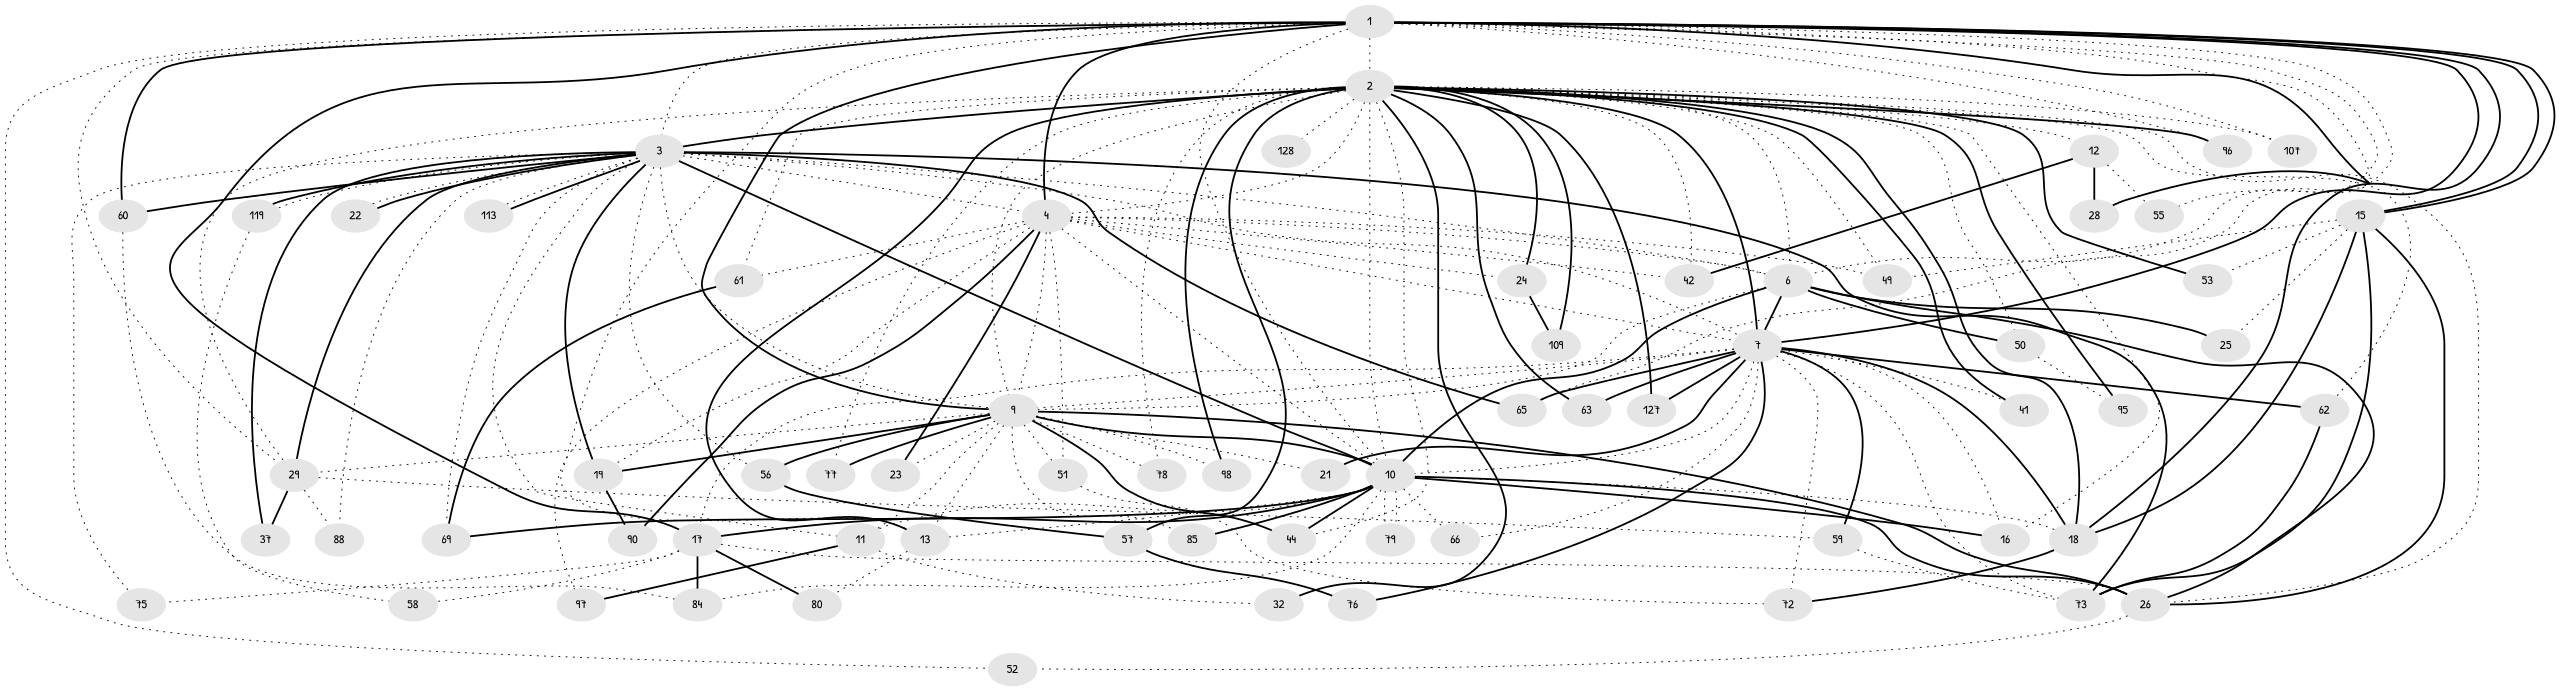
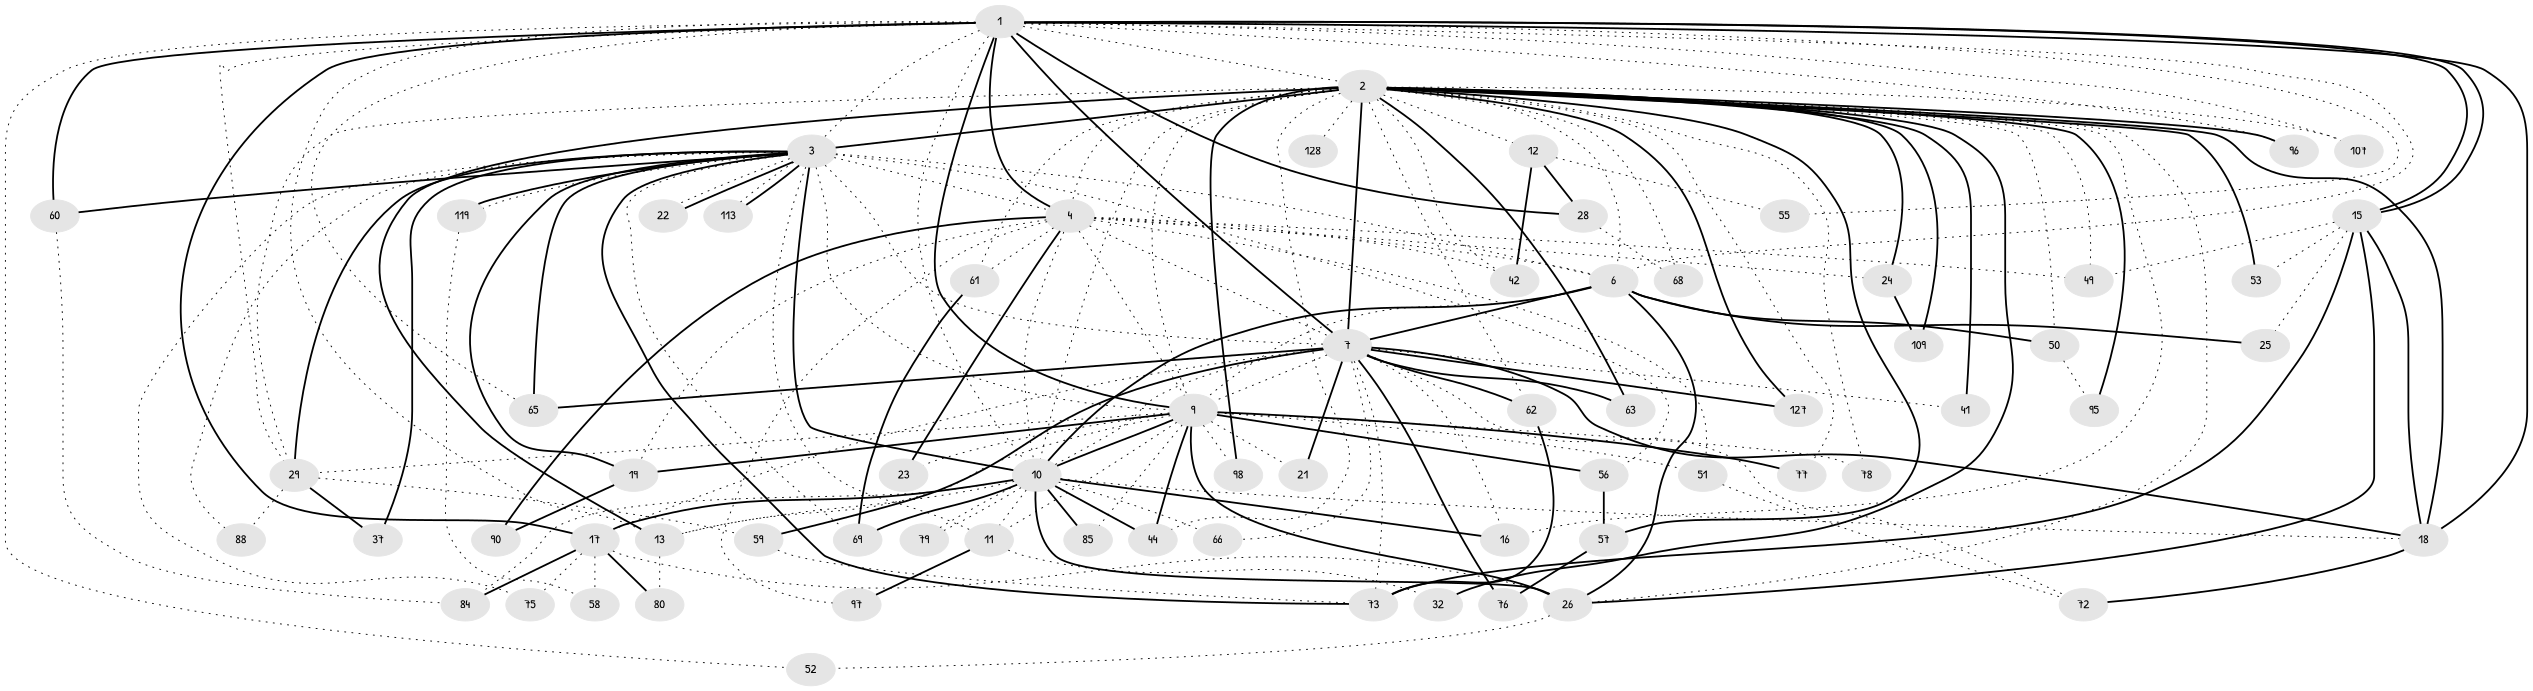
node "68": added
